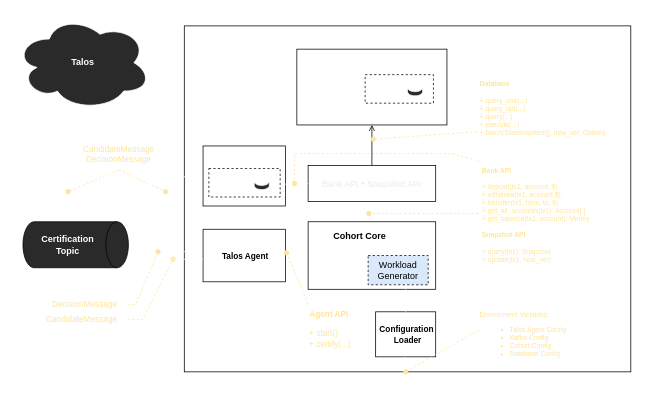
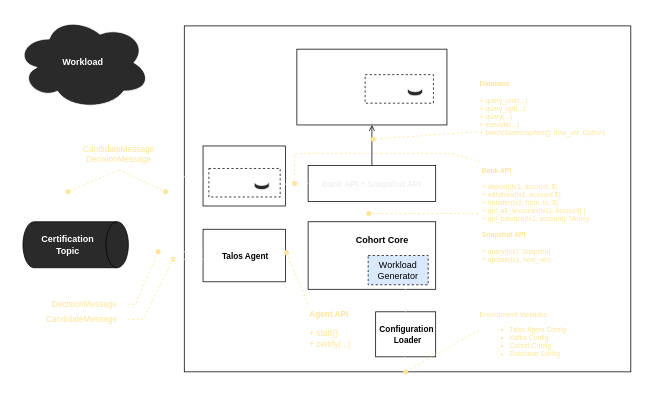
node "Talos": label "Talos" -> "Workload"
node "Cohort Core": moved (360, 237) -> (382, 240)
